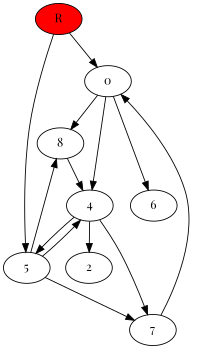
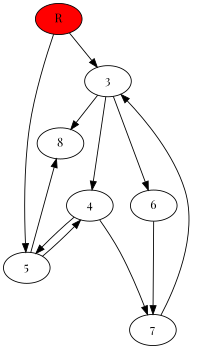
node "0": label "0" -> "3"
edge "8" -> "4": removed
node "2": removed
edge "5" -> "7": now "6" -> "7"
